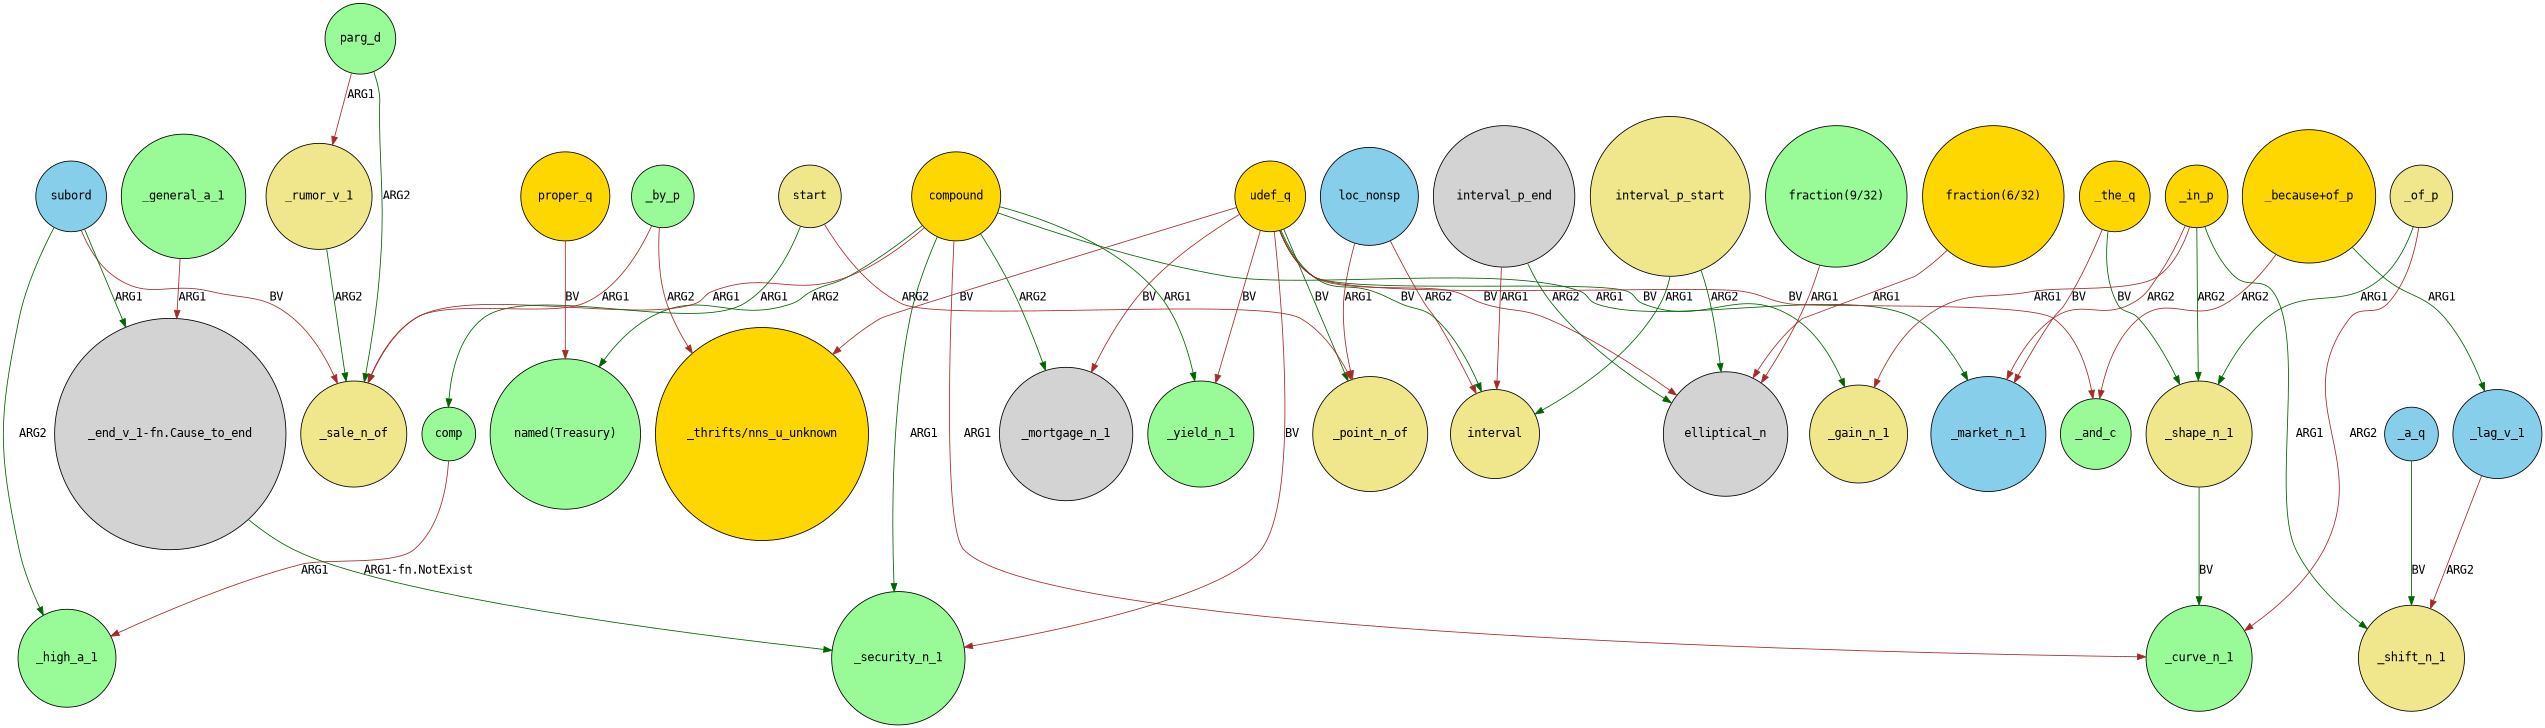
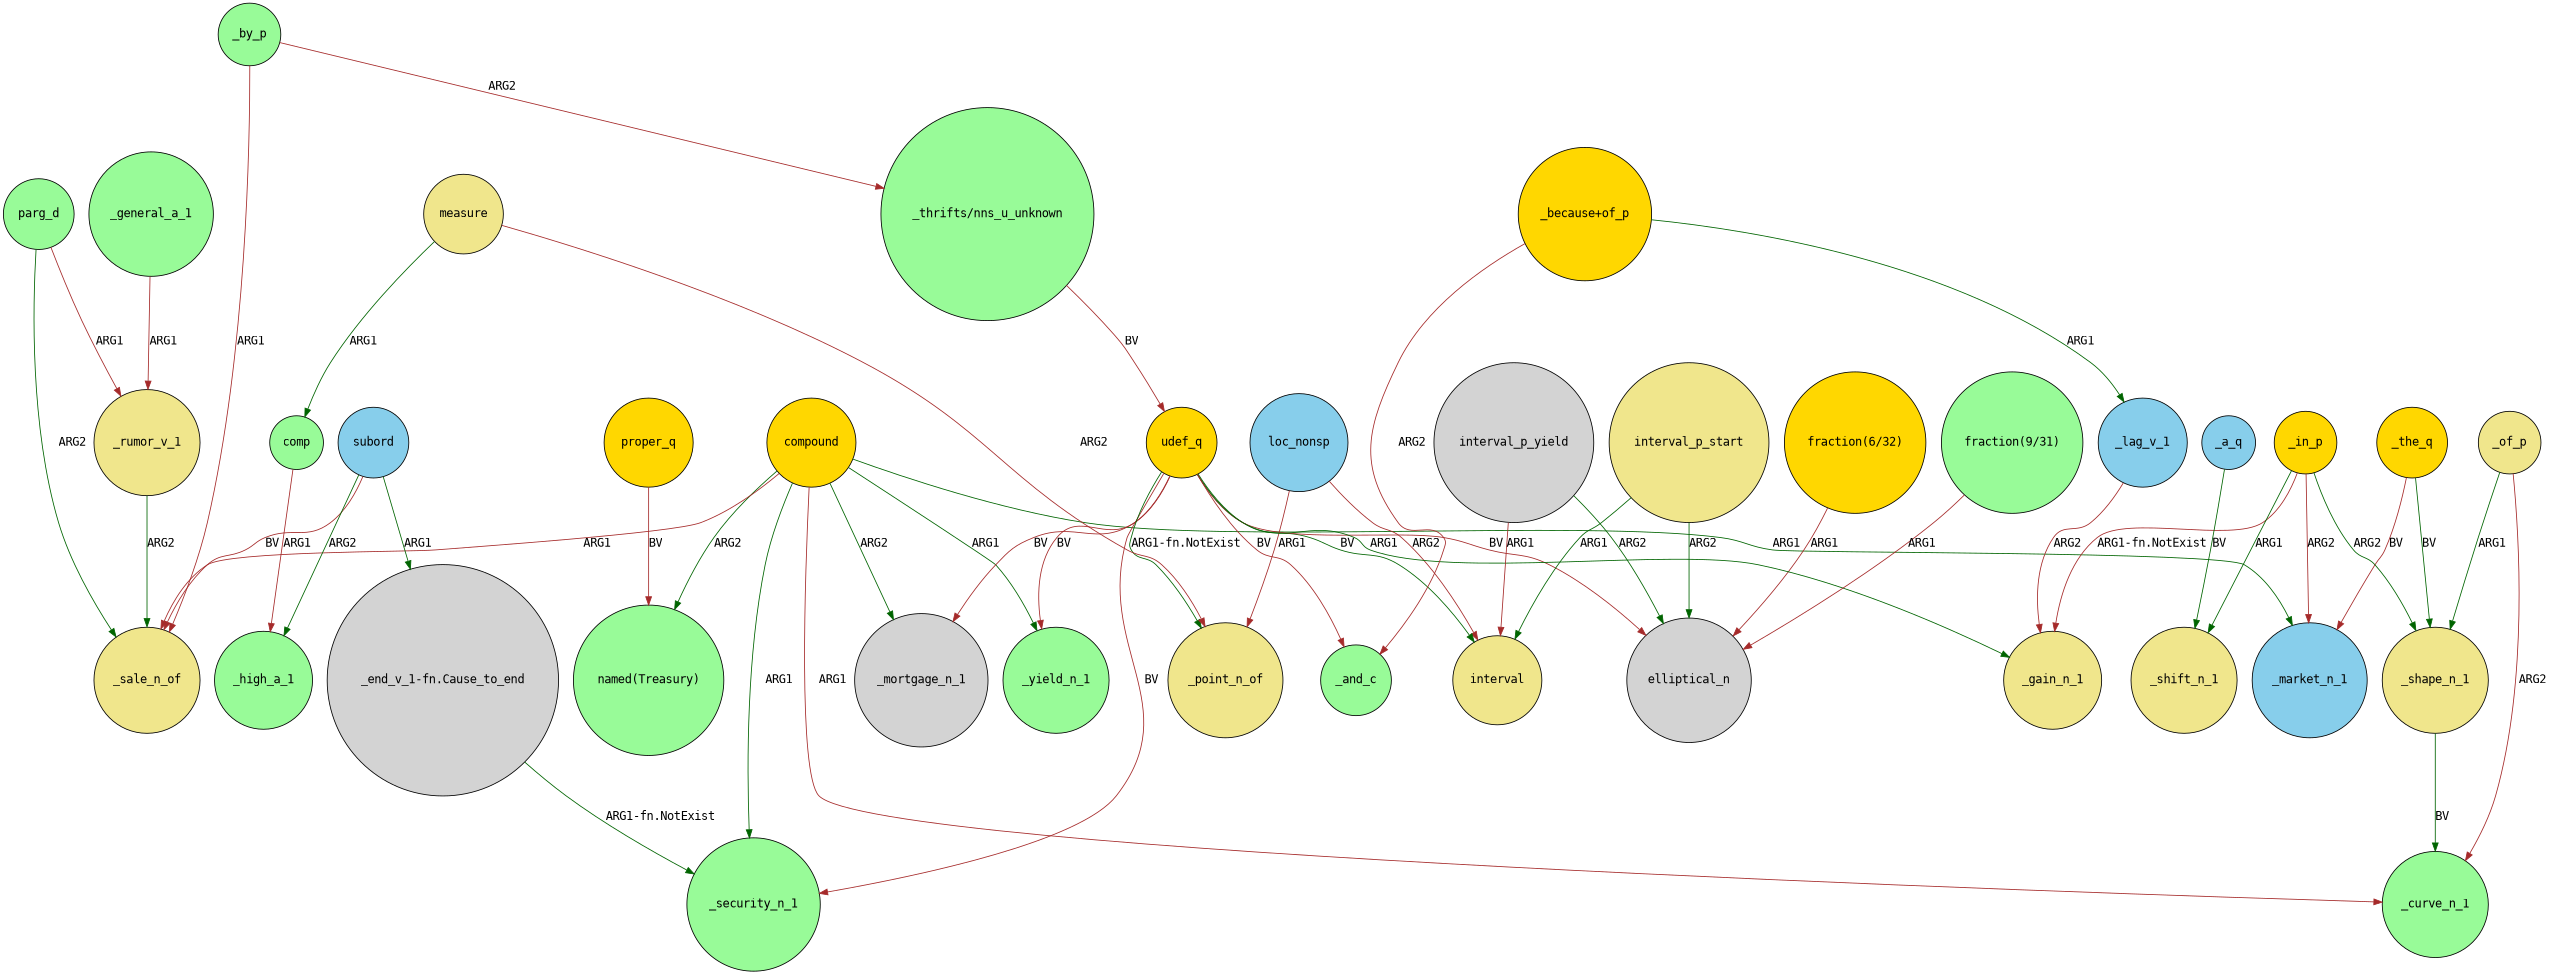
node "start": label "start" -> "measure"
node "interval_p_end": label "interval_p_end" -> "interval_p_yield"
node "fraction(9/32)": label "fraction(9/32)" -> "fraction(9/31)"
edge "udef_q" -> "_thrifts/nns_u_unknown": reversed
edge "_general_a_1" -> "_end_v_1-fn.Cause_to_end": now "_general_a_1" -> "_rumor_v_1"
edge "udef_q" -> "_point_n_of": label "BV" -> "ARG1-fn.NotExist"
edge "udef_q" -> "_gain_n_1": label "BV" -> "ARG1"
edge "_in_p" -> "_gain_n_1": label "ARG1" -> "ARG1-fn.NotExist"
node "_thrifts/nns_u_unknown": fillcolor gold -> palegreen
edge "_lag_v_1" -> "_shift_n_1": now "_lag_v_1" -> "_gain_n_1"
